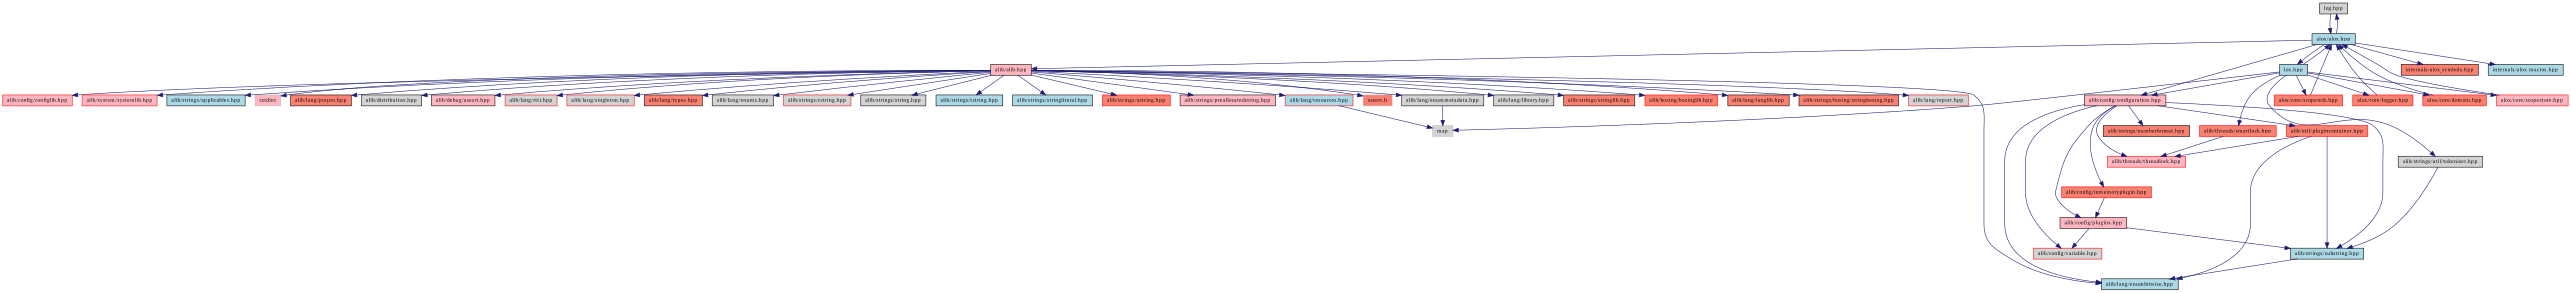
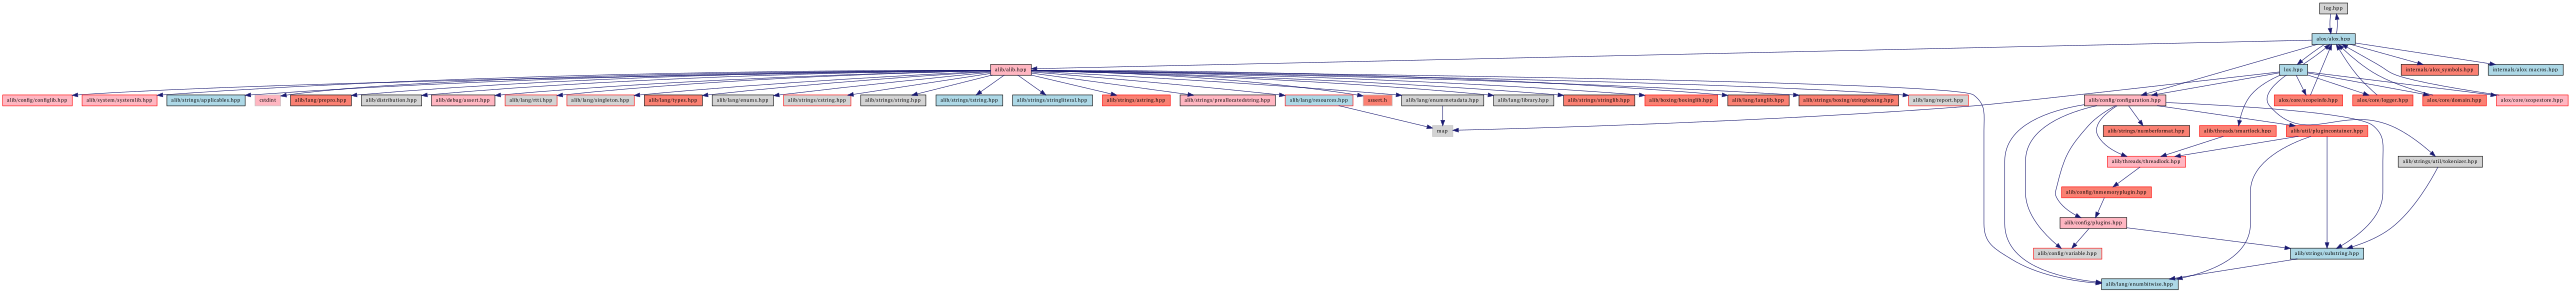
edge "alib/config/configuration.hpp" -> "alib/config/inmemoryplugin.hpp": now "alib/threads/threadlock.hpp" -> "alib/config/inmemoryplugin.hpp"
